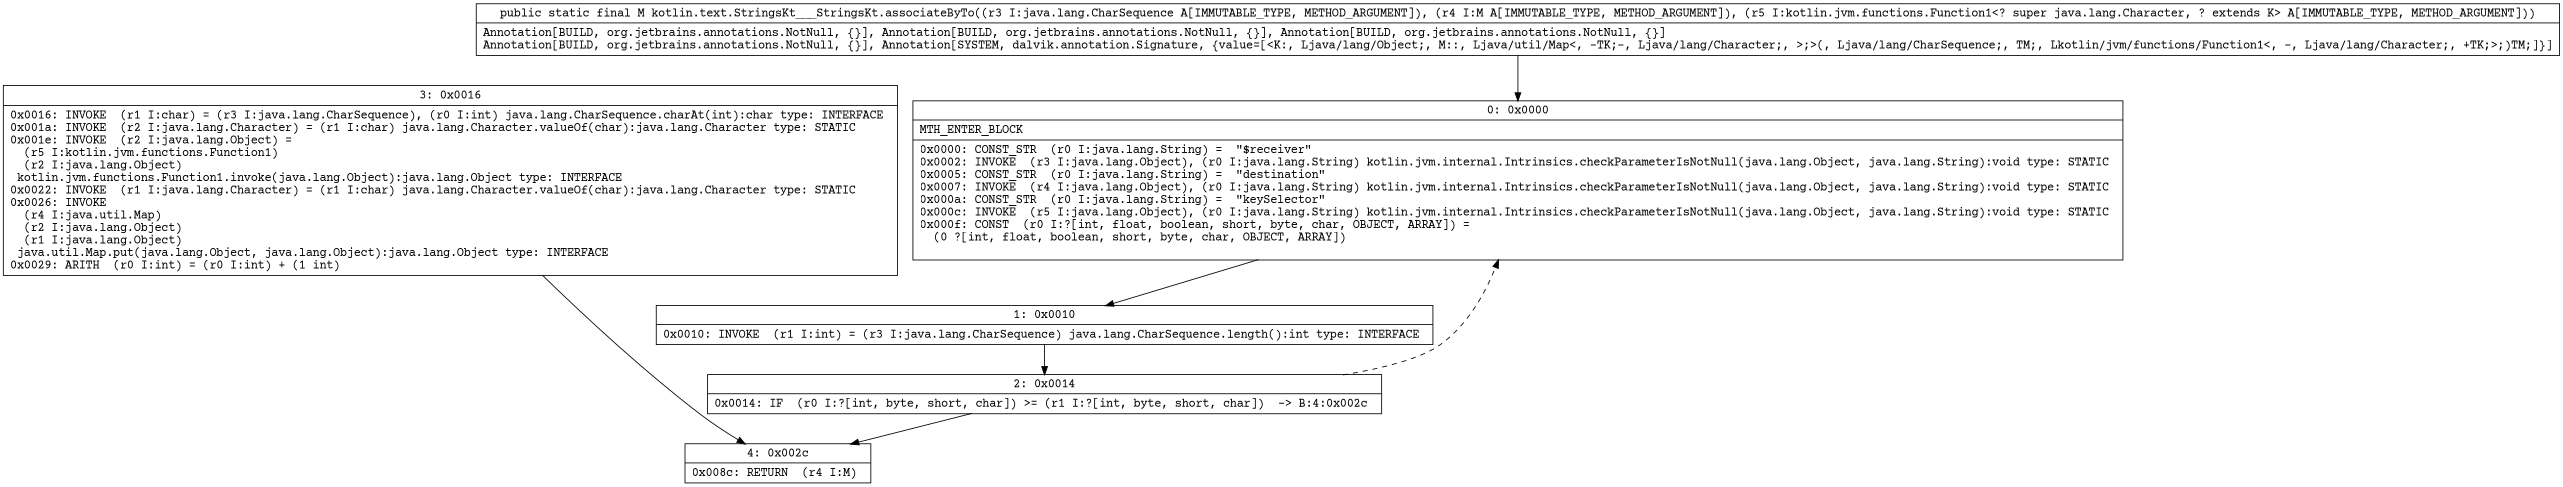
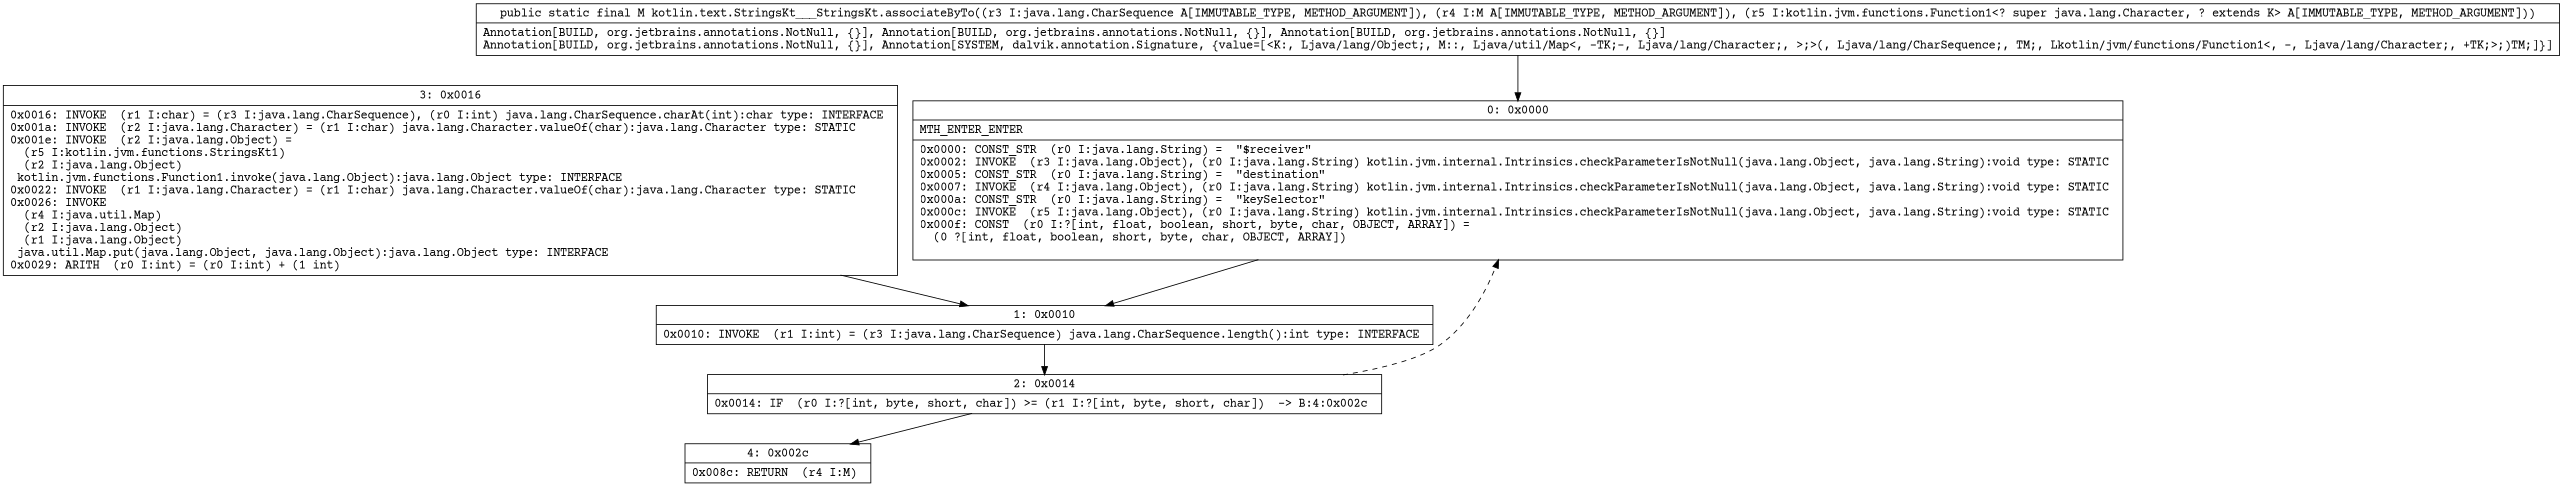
node "0: 0x0000": text "MTH_ENTER_BLOCK" -> "MTH_ENTER_ENTER"
node "3: 0x0016": text "(r5 I:kotlin.jvm.functions.Function1)" -> "(r5 I:kotlin.jvm.functions.StringsKt1)"
edge "3: 0x0016" -> "4: 0x002c": now "3: 0x0016" -> "1: 0x0010"
